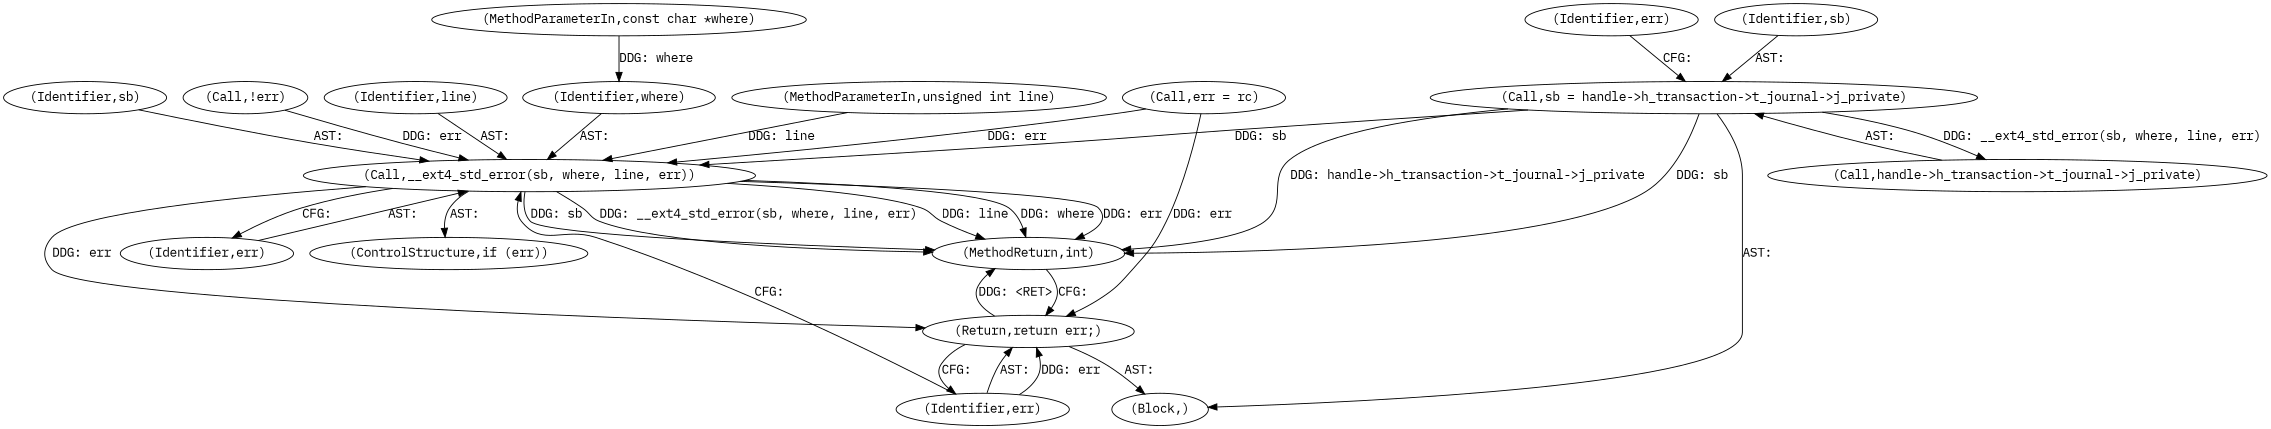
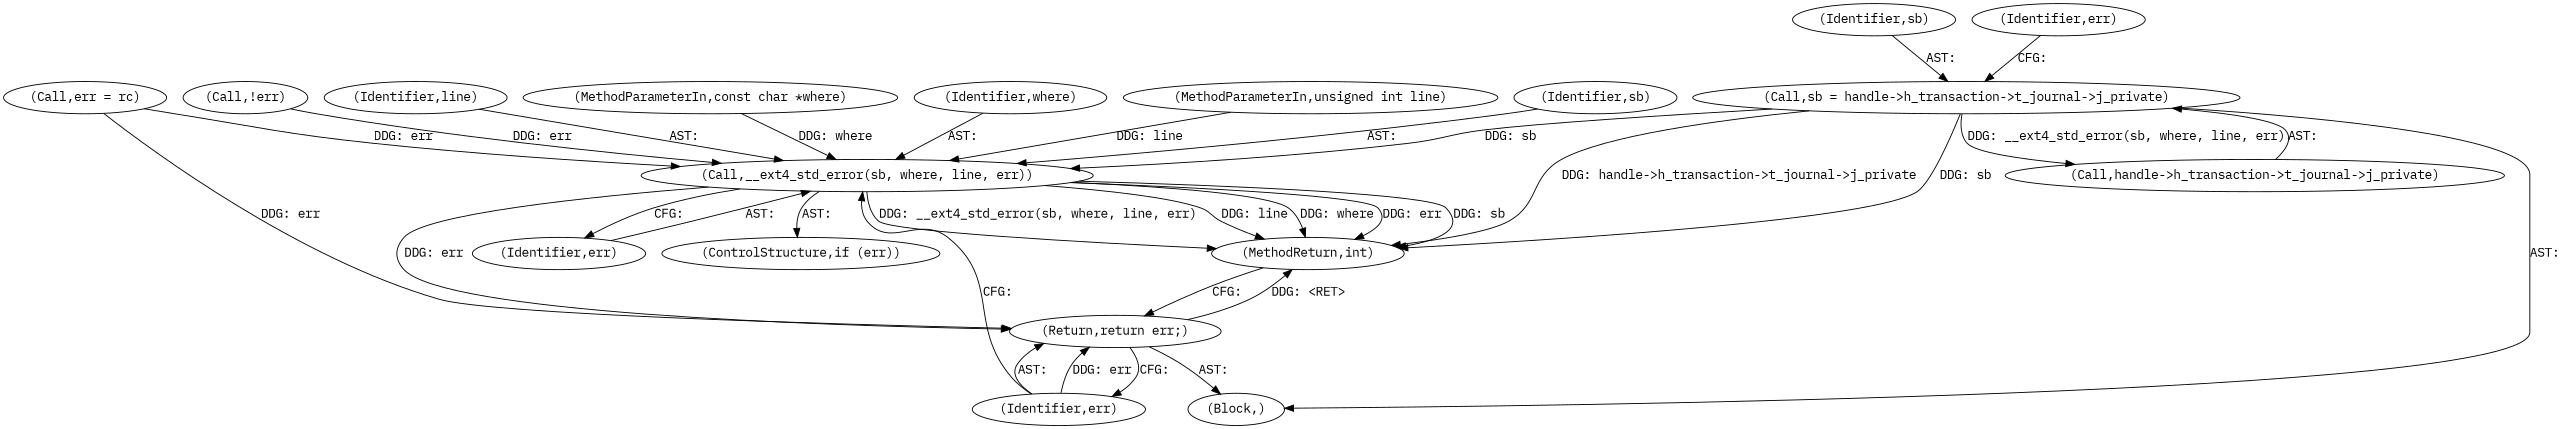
edge "(MethodParameterIn,const char *where)" -> "(Identifier,where)": now "(MethodParameterIn,const char *where)" -> "(Call,__ext4_std_error(sb, where, line, err))"
